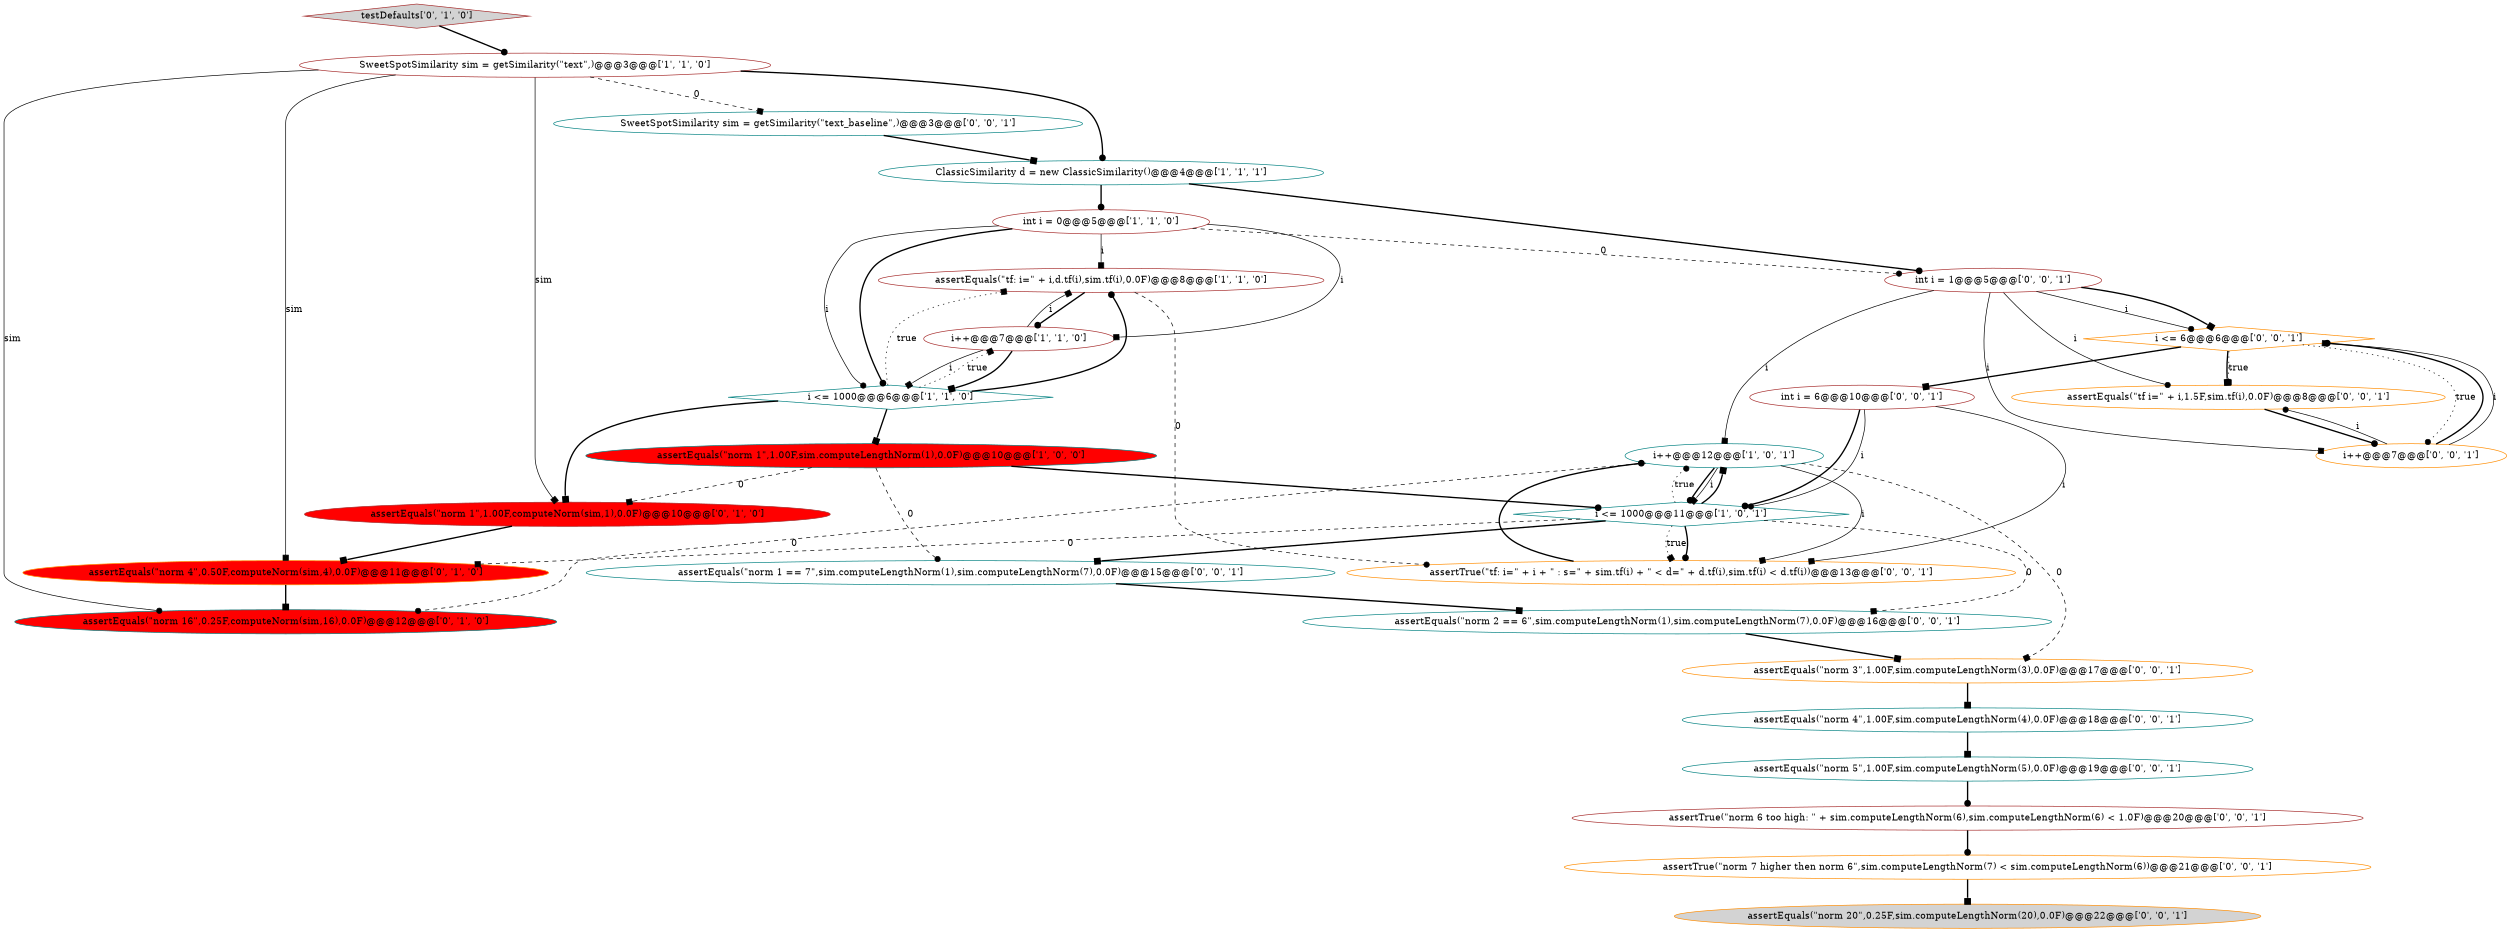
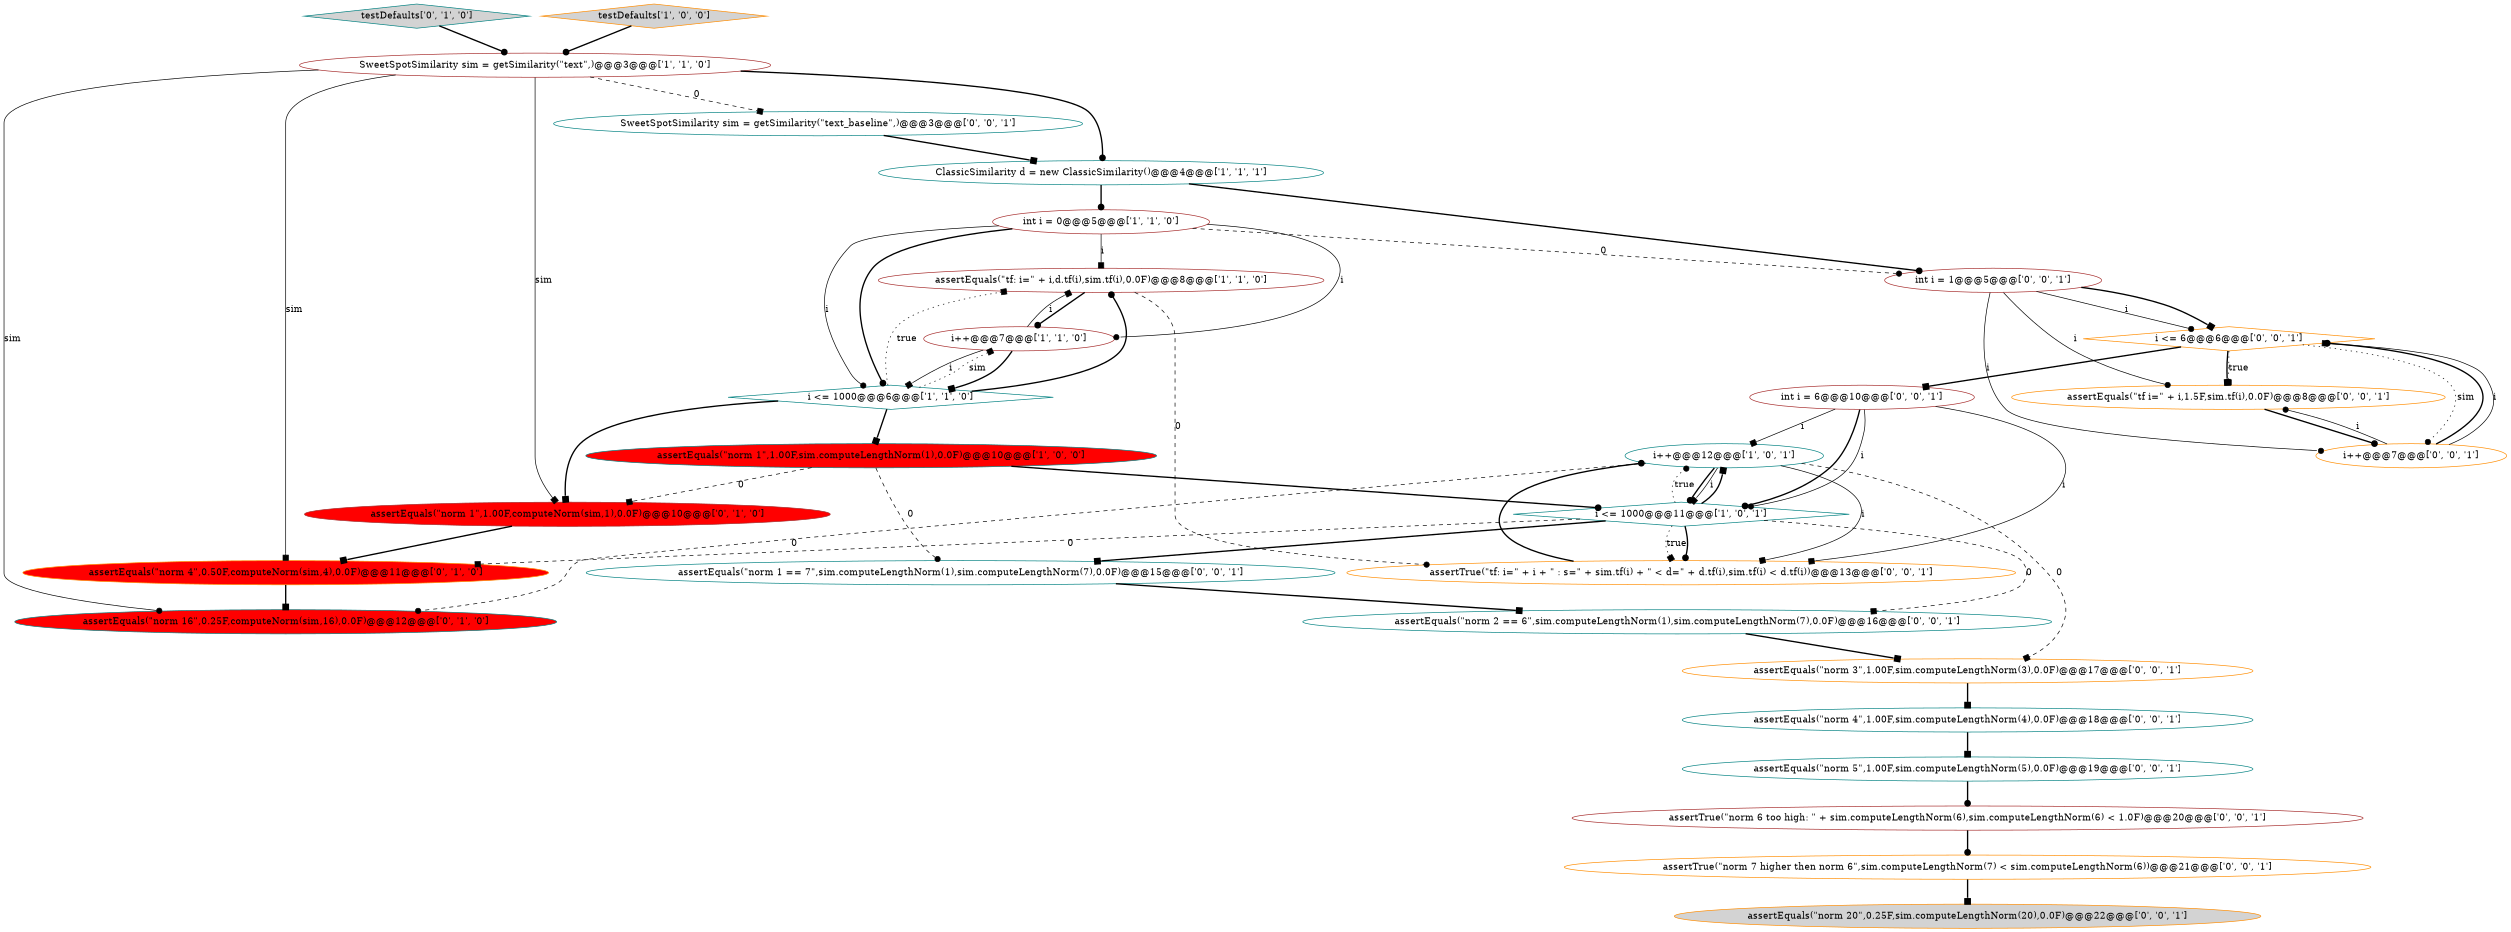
node "testDefaults['0', '1', '0']": color brown -> teal
node "testDefaults['1', '0', '0']": added
edge "int i = 0@@@5@@@['1', '1', '0']" -> "i++@@@7@@@['1', '1', '0']": arrowhead box -> dot
edge "int i = 1@@@5@@@['0', '0', '1']" -> "i++@@@12@@@['1', '0', '1']": now "int i = 6@@@10@@@['0', '0', '1']" -> "i++@@@12@@@['1', '0', '1']"
edge "i <= 1000@@@6@@@['1', '1', '0']" -> "i++@@@7@@@['1', '1', '0']": label "true" -> "sim"
edge "i <= 6@@@6@@@['0', '0', '1']" -> "i++@@@7@@@['0', '0', '1']": label "true" -> "sim"
edge "int i = 1@@@5@@@['0', '0', '1']" -> "i++@@@7@@@['0', '0', '1']": arrowhead box -> dot
